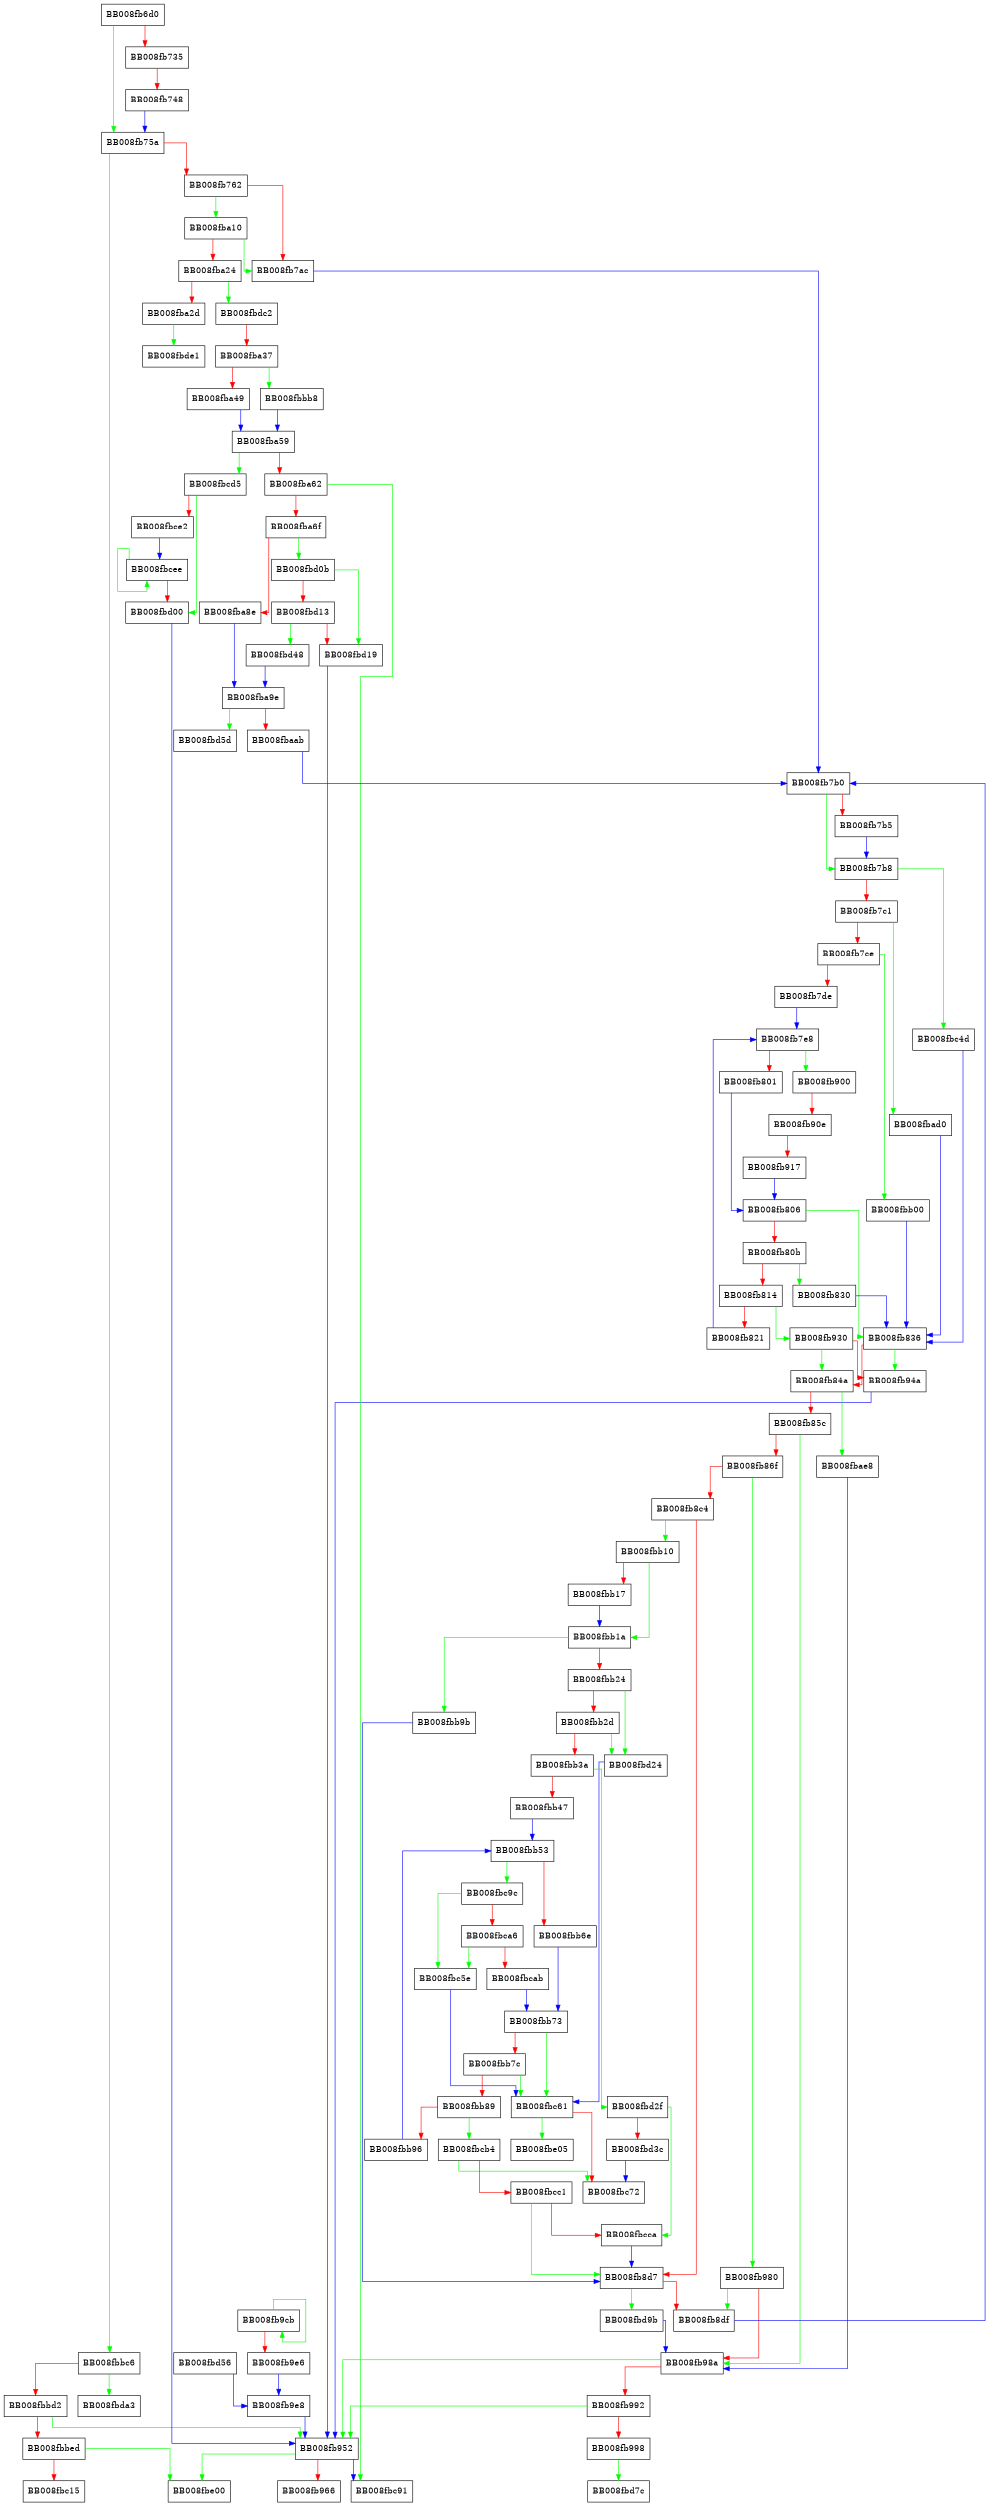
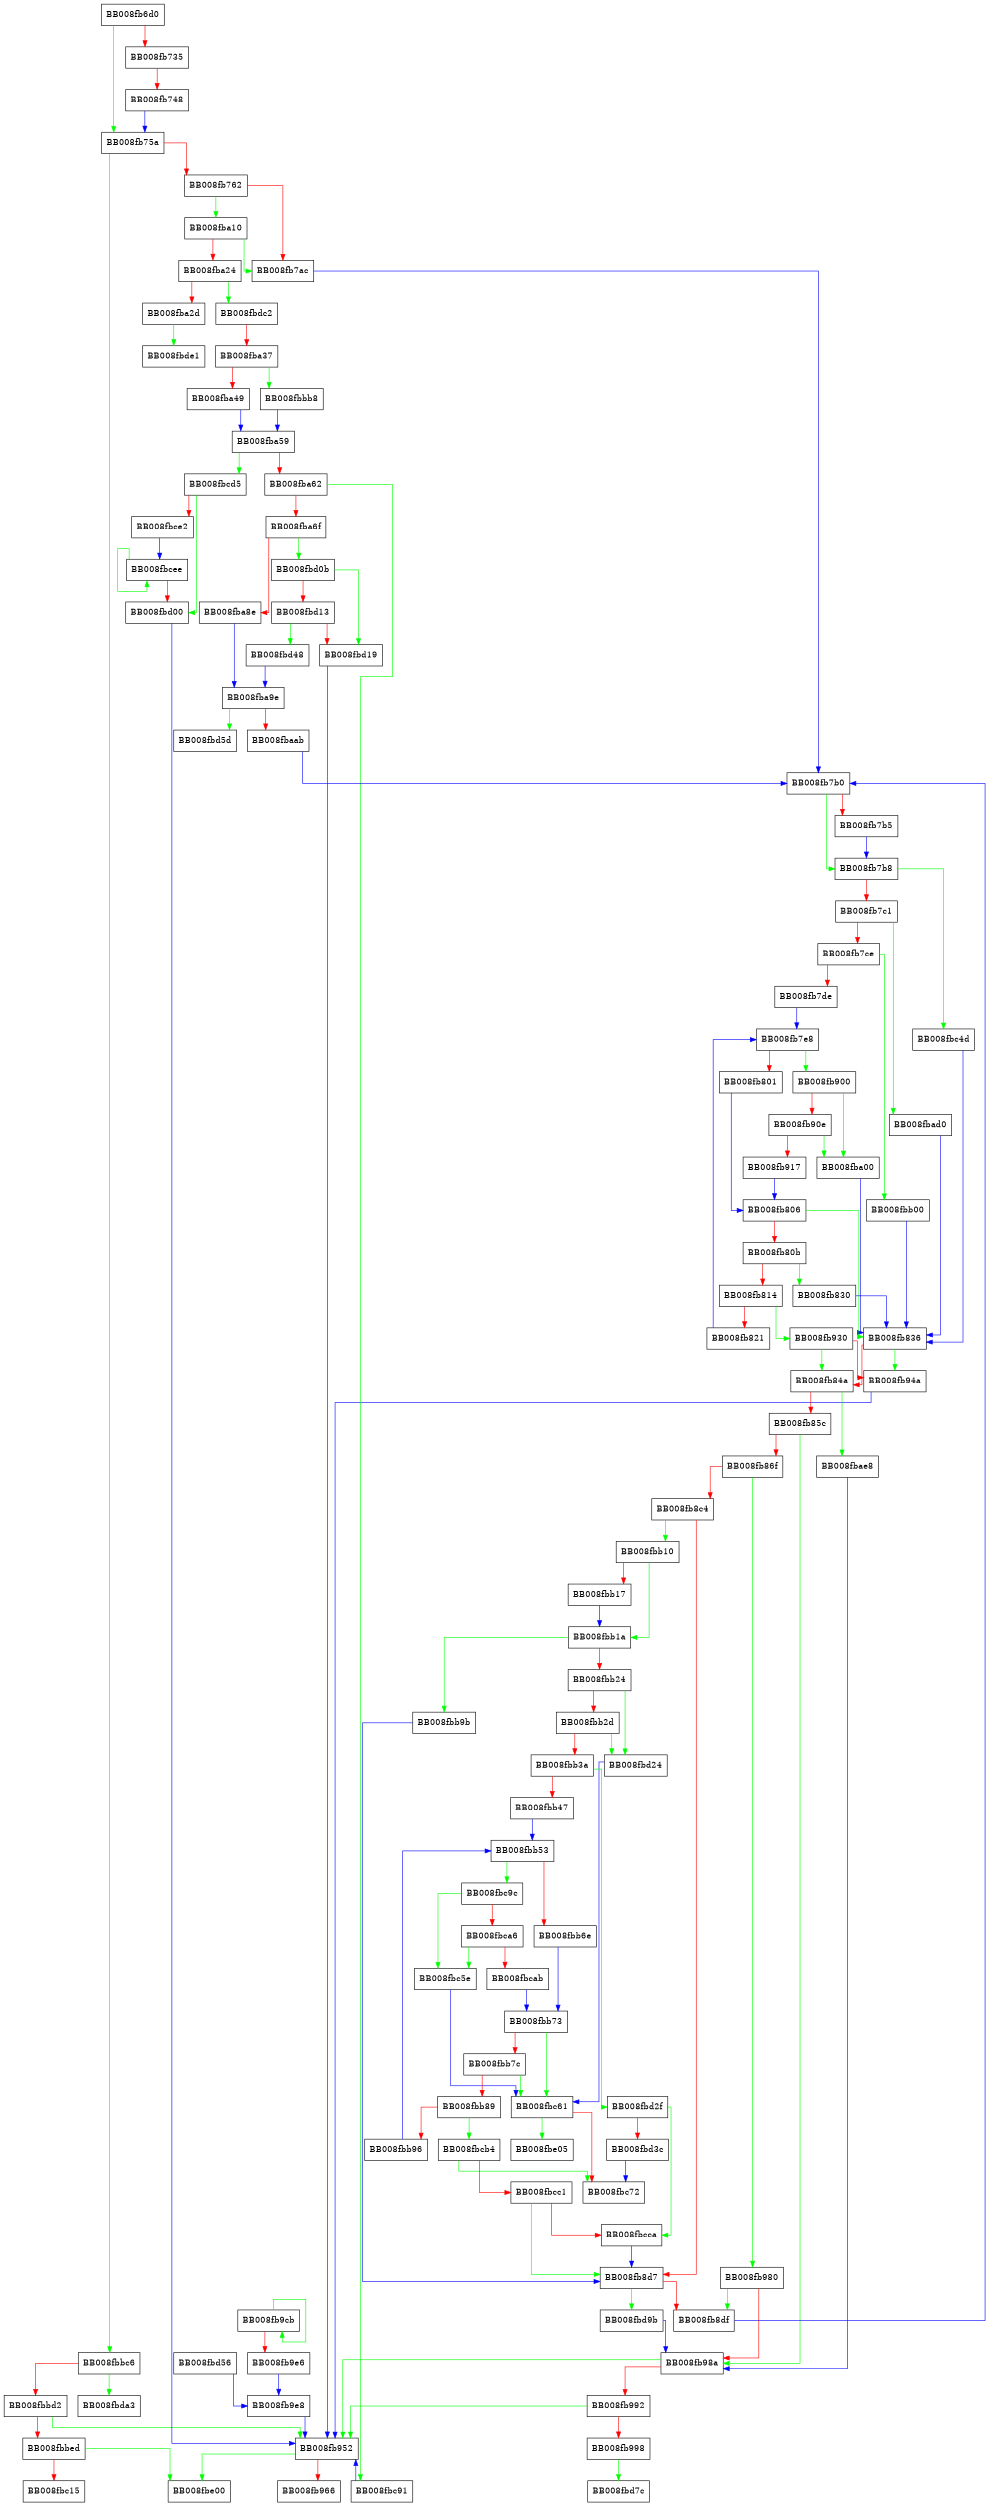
node "BB008fba00": added
edge "BB008fb952" -> "BB008fbc91": reversed
